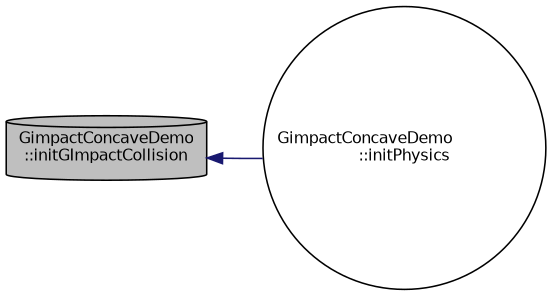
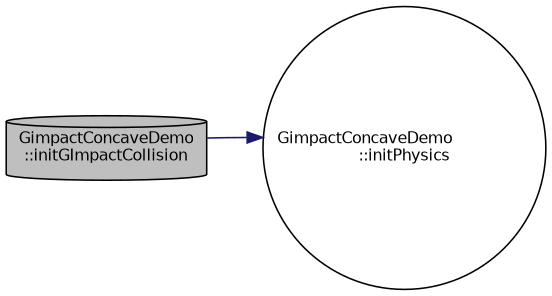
edge "GimpactConcaveDemo ::initPhysics" -> "GimpactConcaveDemo ::initGImpactCollision": reversed
